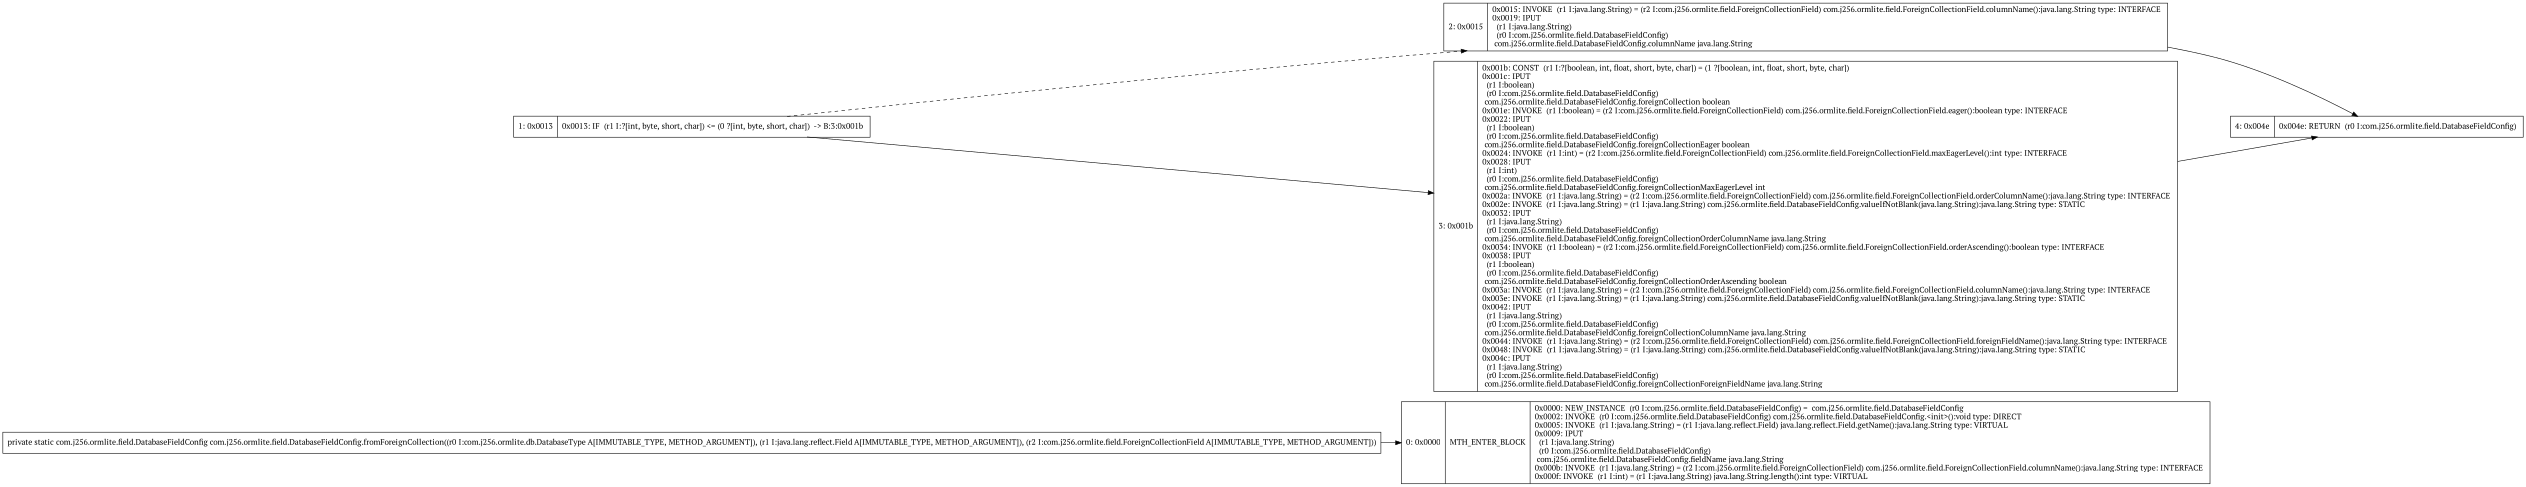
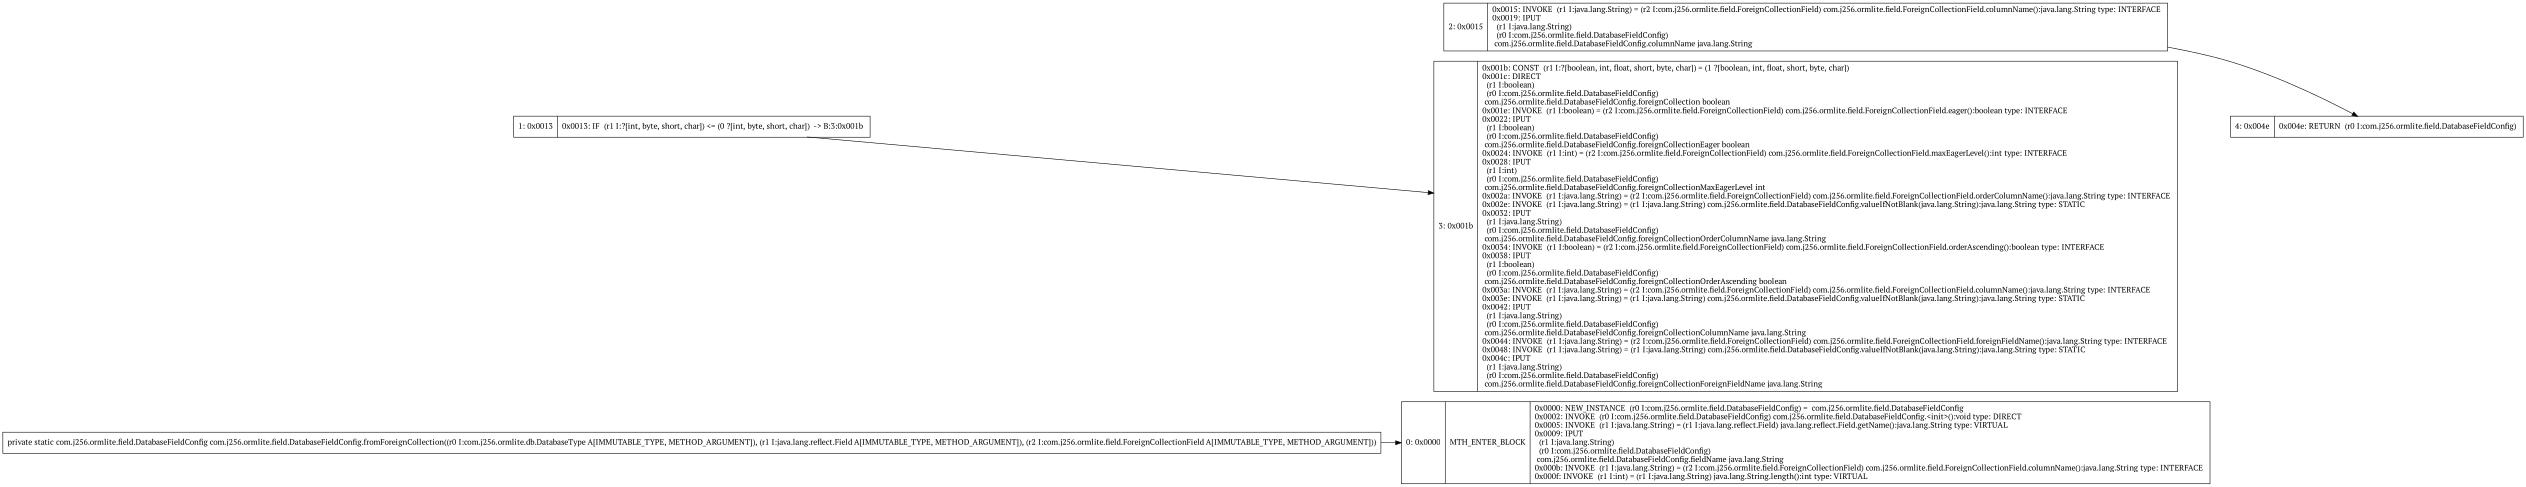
node "3: 0x001b": text "0x001c: IPUT" -> "0x001c: DIRECT"
edge "1: 0x0013" -> "2: 0x0015": removed
edge "3: 0x001b" -> "4: 0x004e": removed
